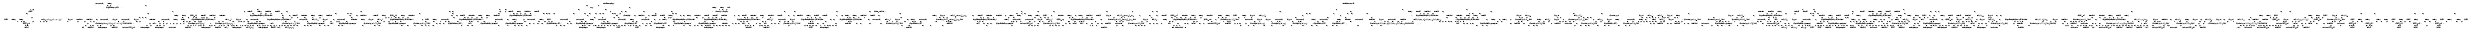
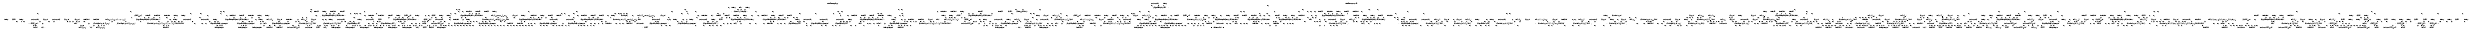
node "1000263": removed
